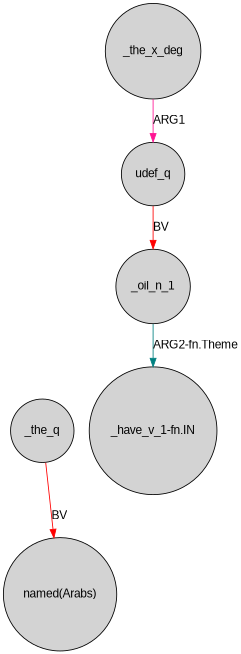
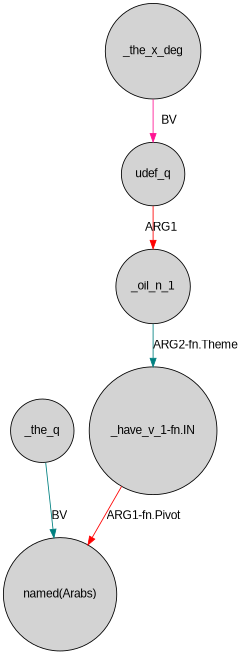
edge "_the_x_deg" -> "udef_q": label "ARG1" -> "BV"
edge "udef_q" -> "_oil_n_1": label "BV" -> "ARG1"
edge "_the_q" -> "named(Arabs)": color red -> teal
edge "_have_v_1-fn.IN" -> "named(Arabs)": added, label "ARG1-fn.Pivot"
